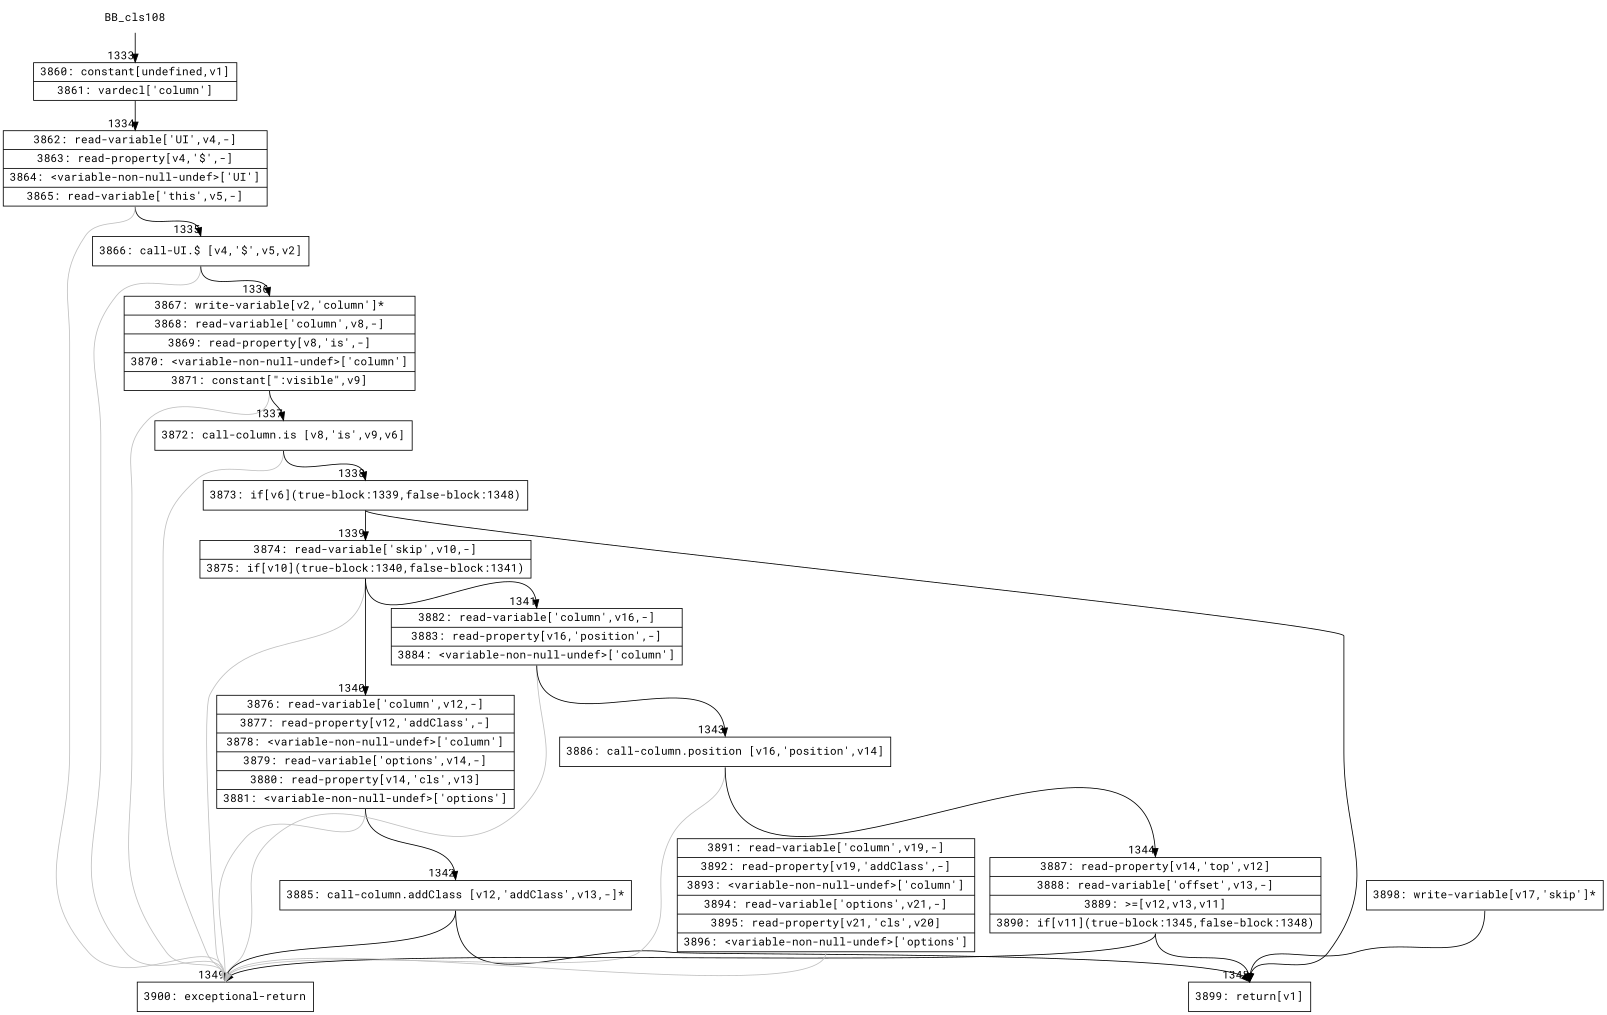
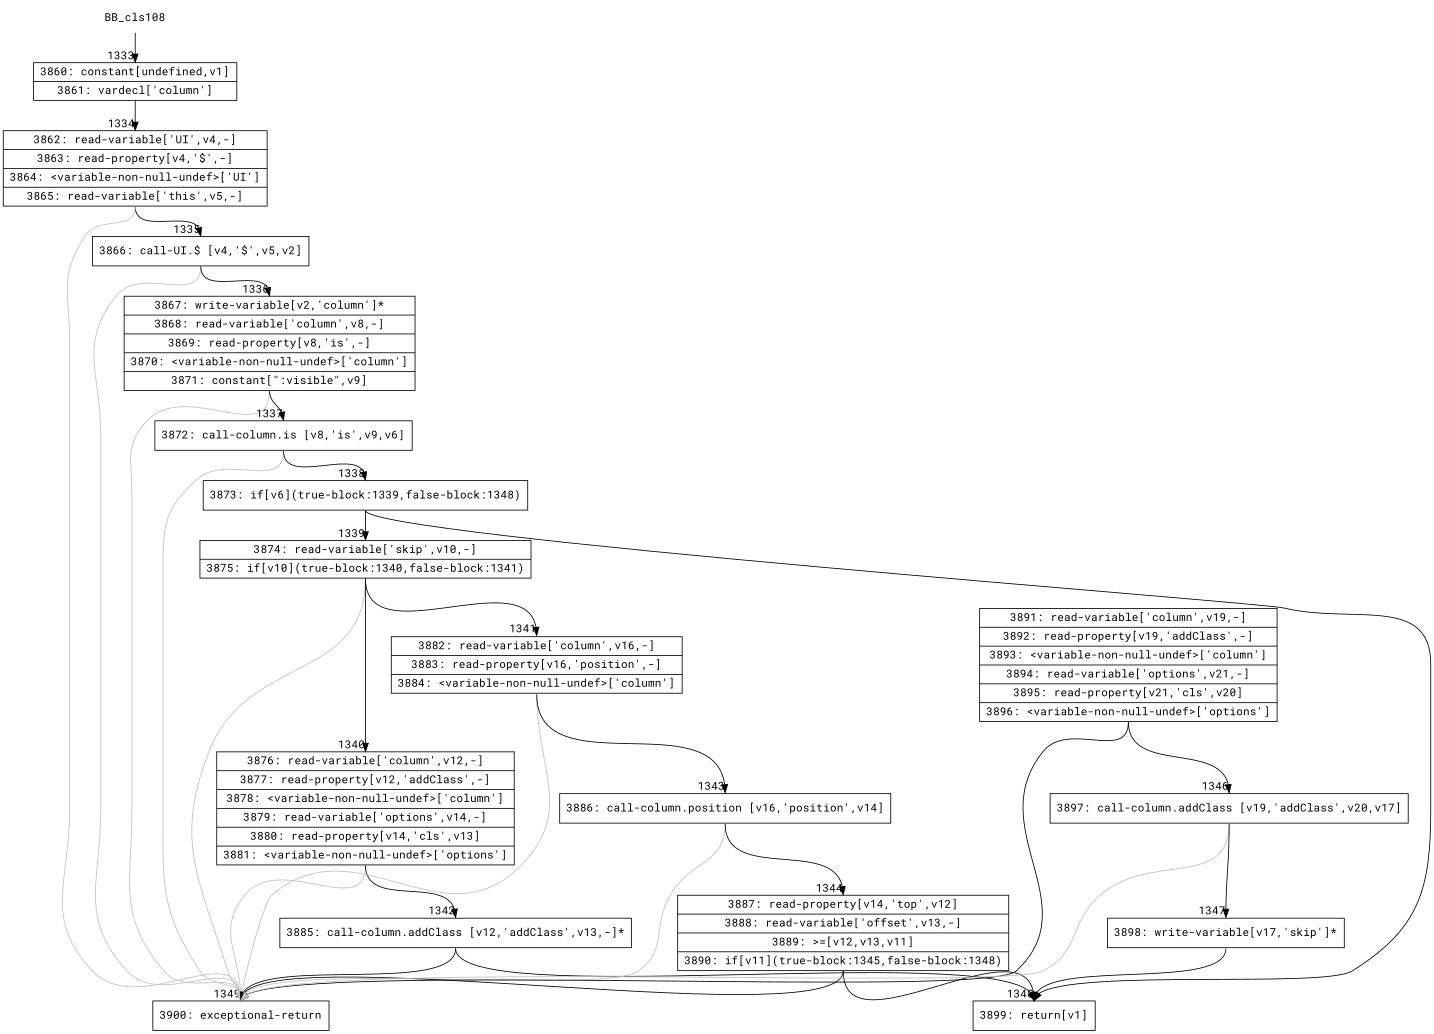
node "3897: call-column.addClass [v19,'addClass',v20,v17]": added
edge "3891: read-variable['column',v19,-]" -> "3900: exceptional-return": color gray -> black
